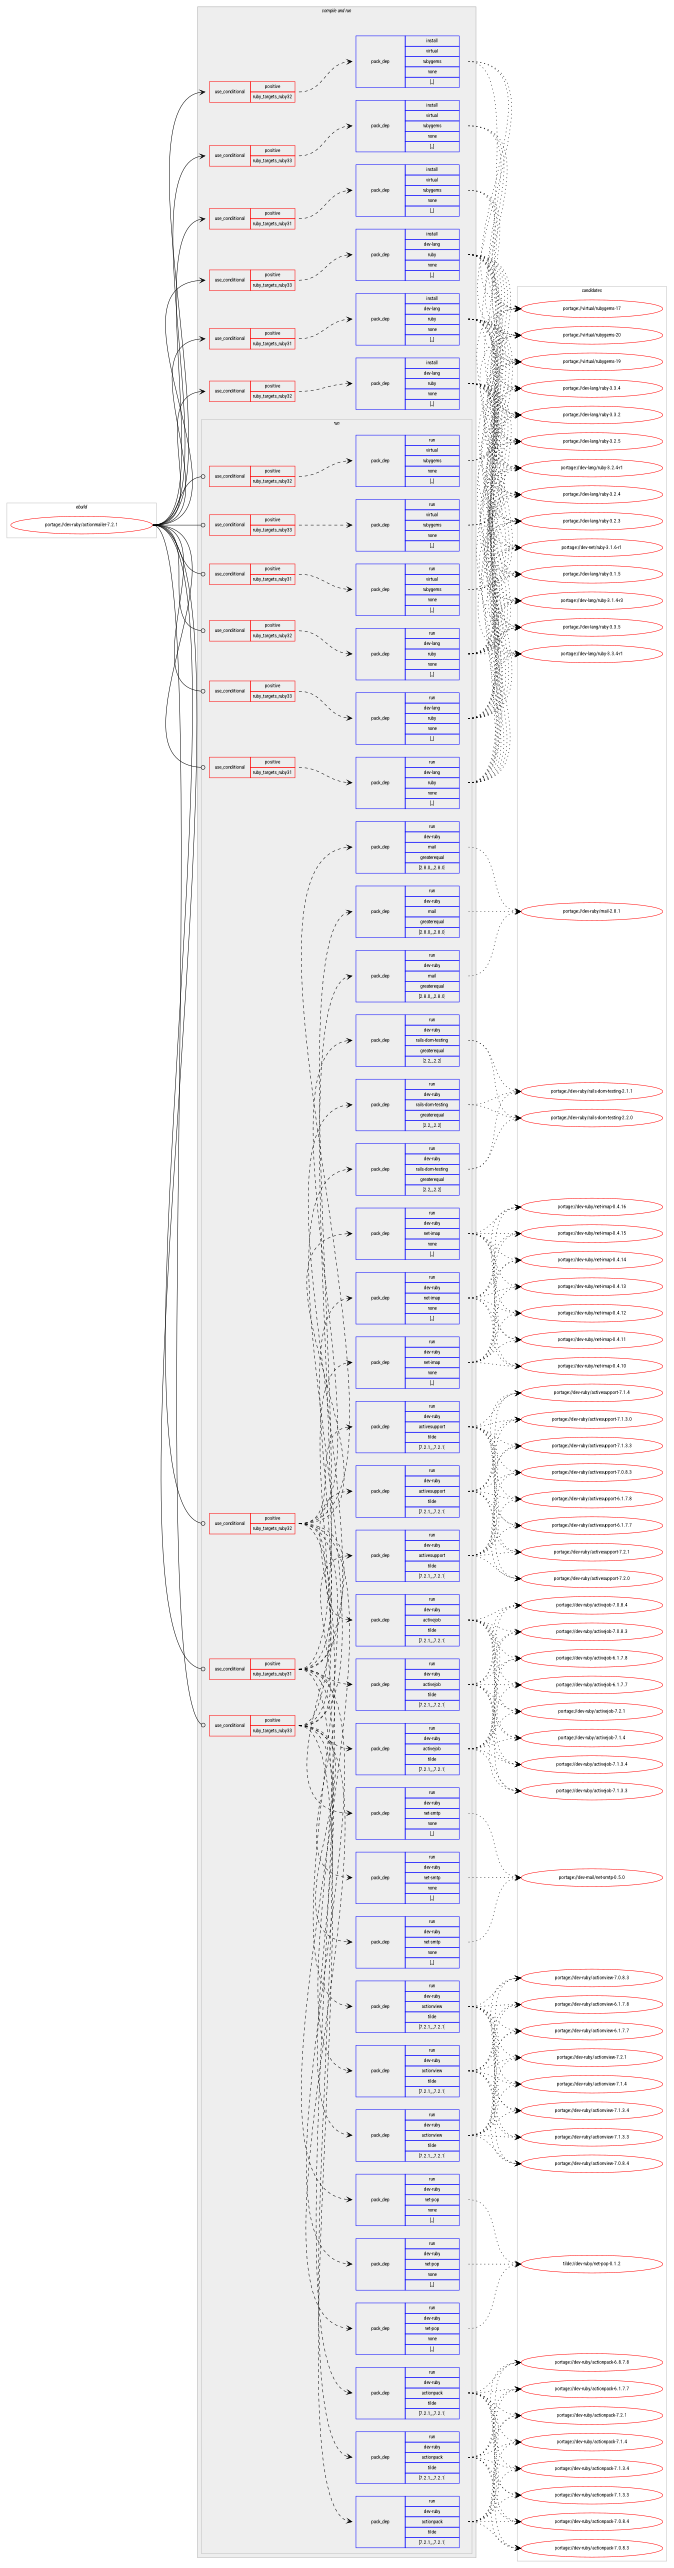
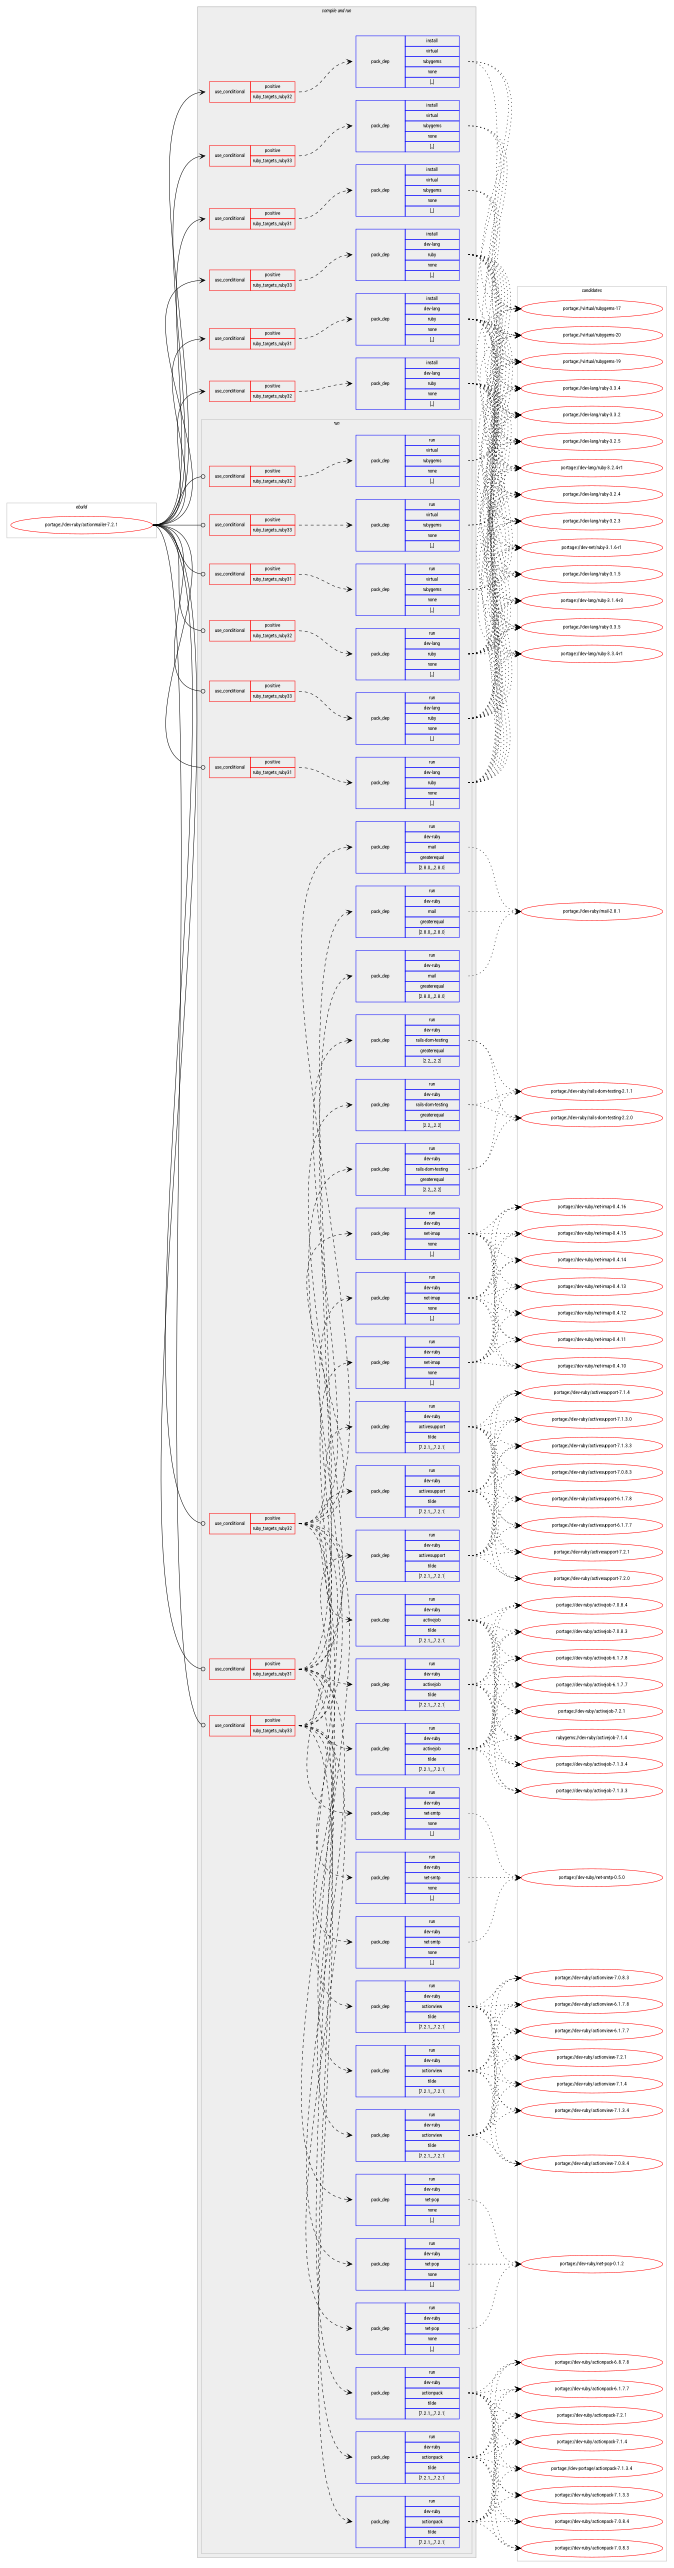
node "portage://dev-ruby/activejob-7.1.4": label "portage://dev-ruby/activejob-7.1.4" -> "rubygems://dev-ruby/activejob-7.1.4"
node "portage://dev-mail/net-smtp-0.5.0": label "portage://dev-mail/net-smtp-0.5.0" -> "portage://dev-ruby/net-smtp-0.5.0"
node "portage://dev-ruby/actionview-7.1.3.3": removed
node "tilde://dev-ruby/net-pop-0.1.2": label "tilde://dev-ruby/net-pop-0.1.2" -> "portage://dev-ruby/net-pop-0.1.2"
node "portage://dev-ruby/actionpack-7.1.3.4": label "portage://dev-ruby/actionpack-7.1.3.4" -> "portage://dev-portage/actionpack-7.1.3.4"
